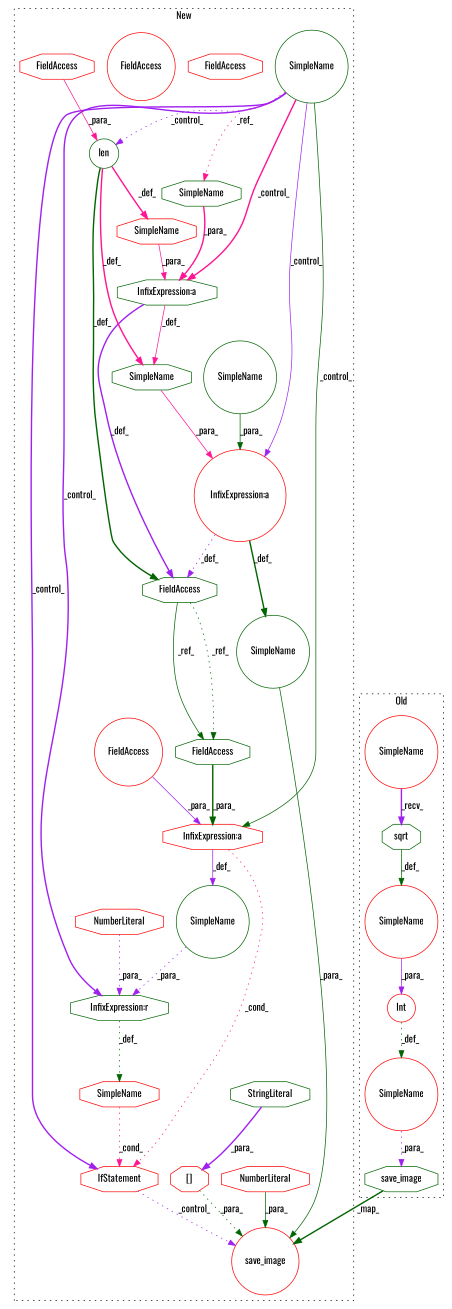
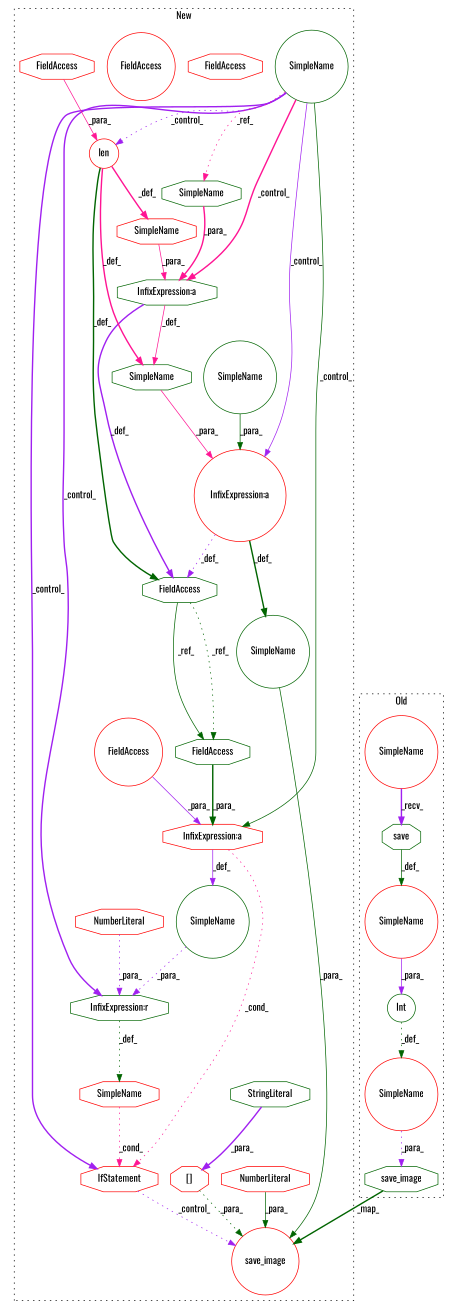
node "len": color darkgreen -> red
node "sqrt": label "sqrt" -> "save"
node "Int": color red -> darkgreen
